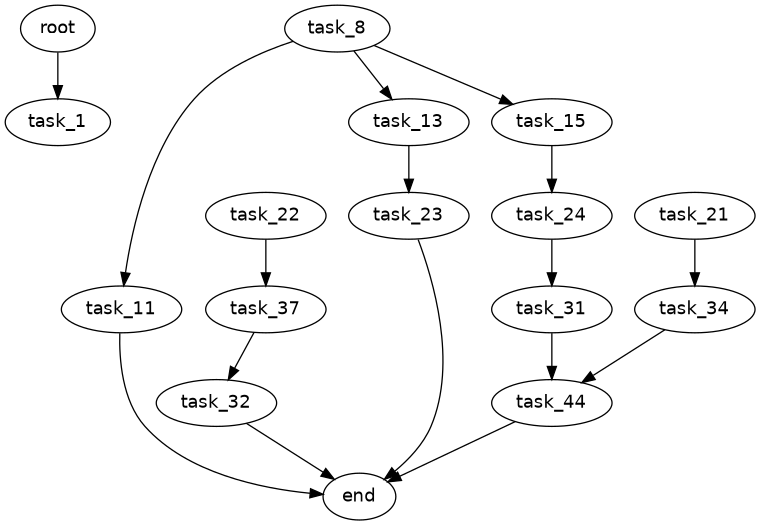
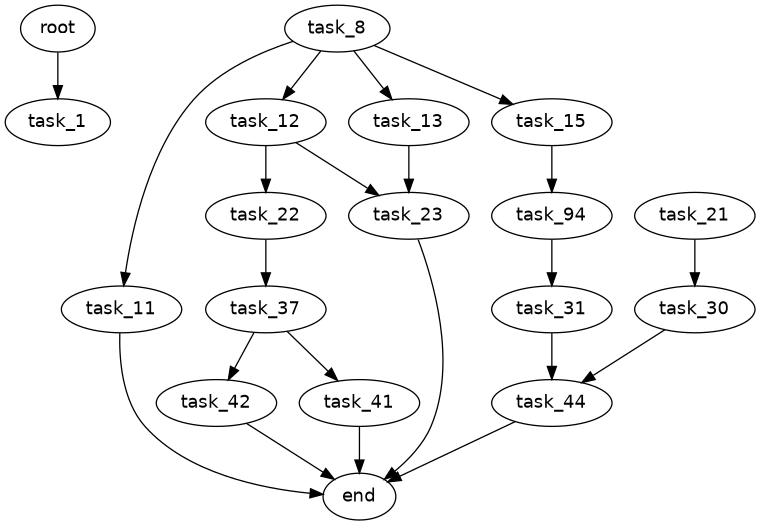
node "task_12": added
node "task_24": label "task_24" -> "task_94"
node "task_34": label "task_34" -> "task_30"
node "task_32": label "task_32" -> "task_42"
node "task_41": added
